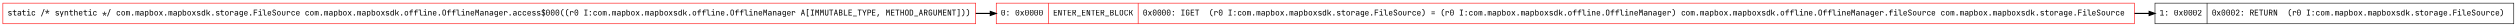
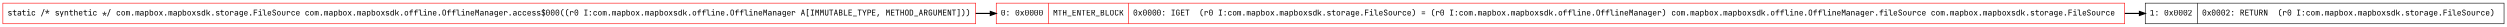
node "0: 0x0000": text "ENTER_ENTER_BLOCK" -> "MTH_ENTER_BLOCK"
